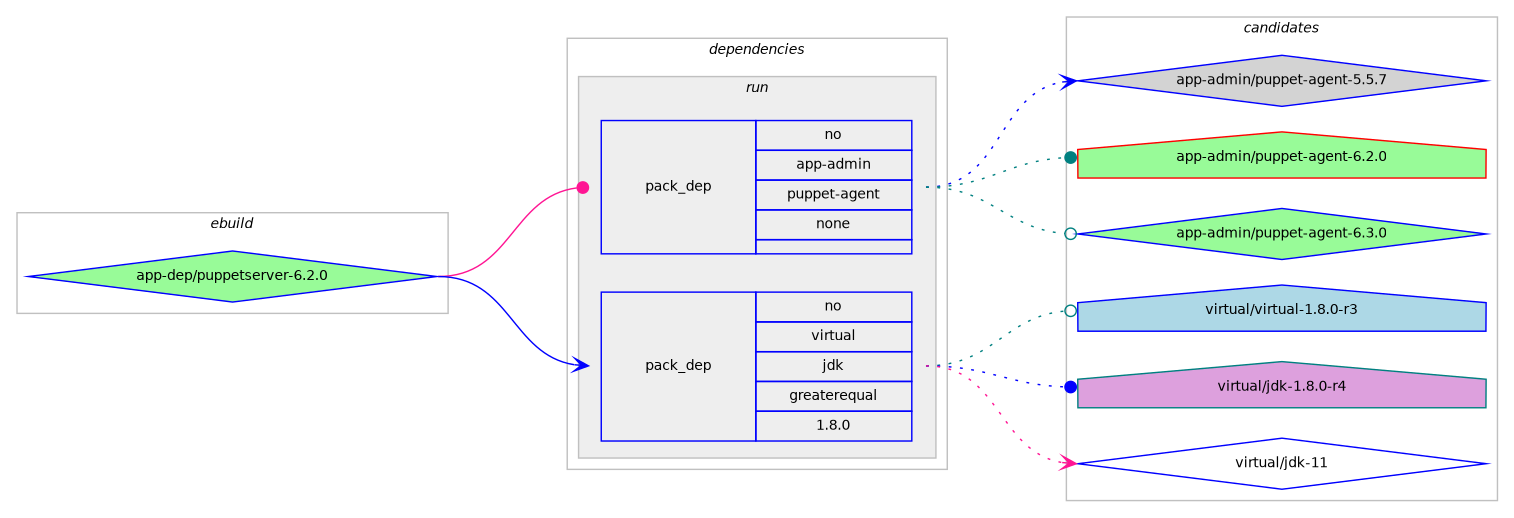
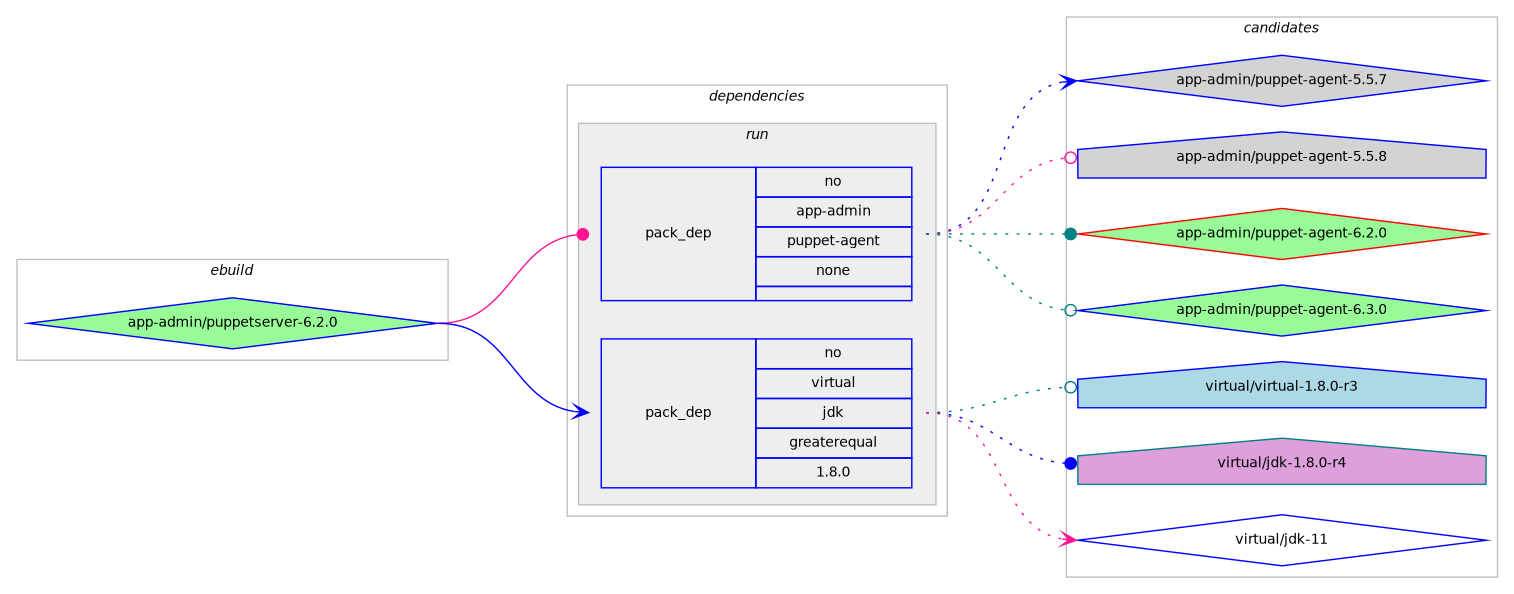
node "app-admin/puppet-agent-5.5.8": added
node "app-admin/puppet-agent-6.2.0": shape house -> diamond
node "app-dep/puppetserver-6.2.0": label "app-dep/puppetserver-6.2.0" -> "app-admin/puppetserver-6.2.0"
